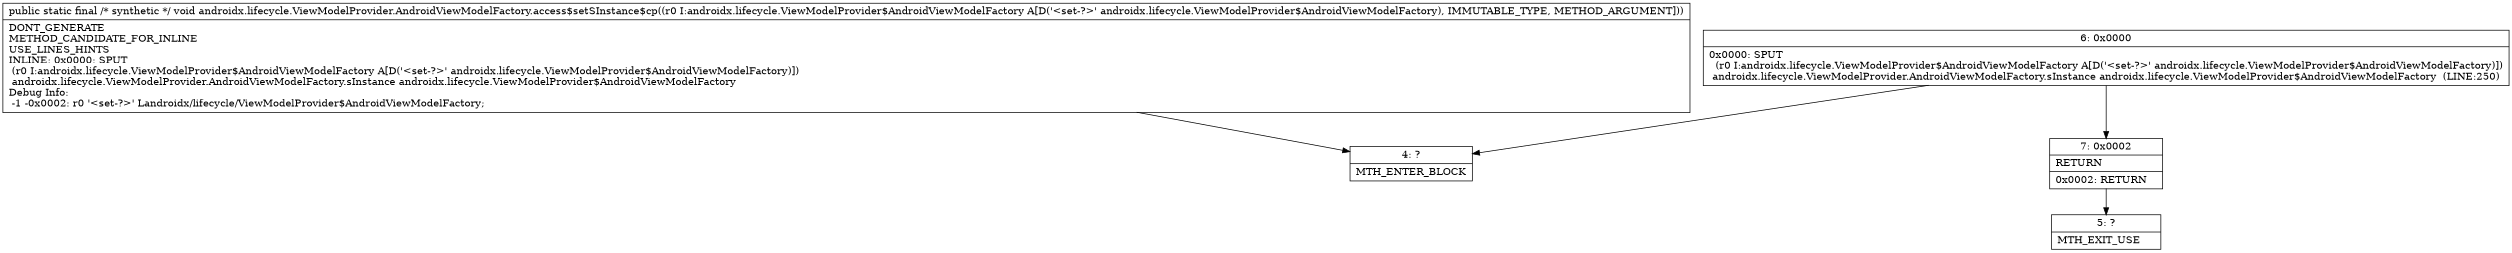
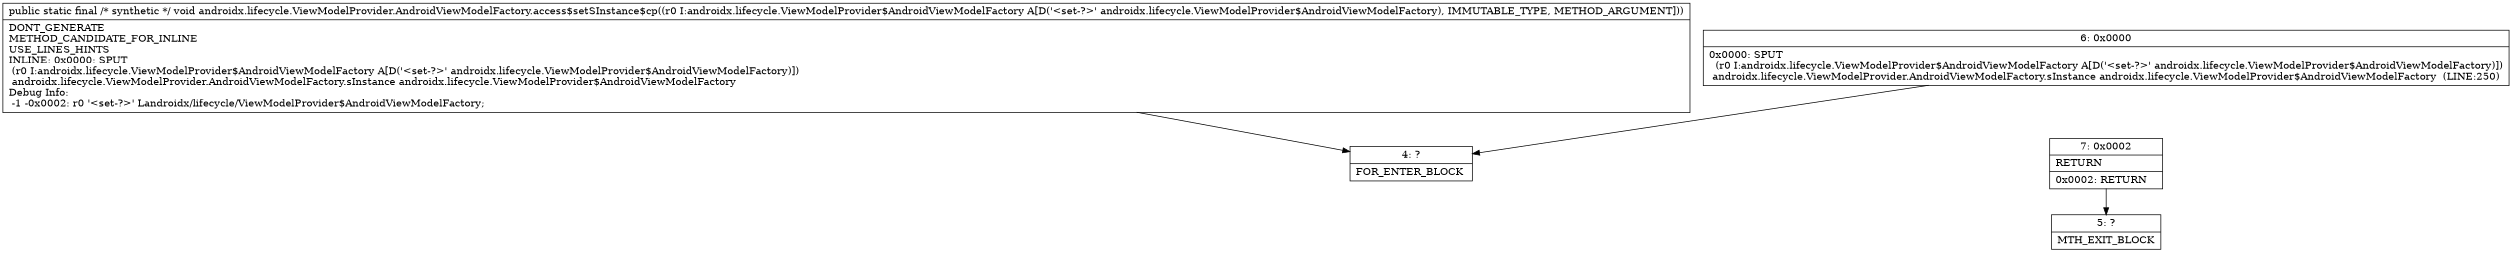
edge "6: 0x0000" -> "7: 0x0002": removed
node "4: ?": text "MTH_ENTER_BLOCK" -> "FOR_ENTER_BLOCK"
node "5: ?": text "MTH_EXIT_USE" -> "MTH_EXIT_BLOCK"
